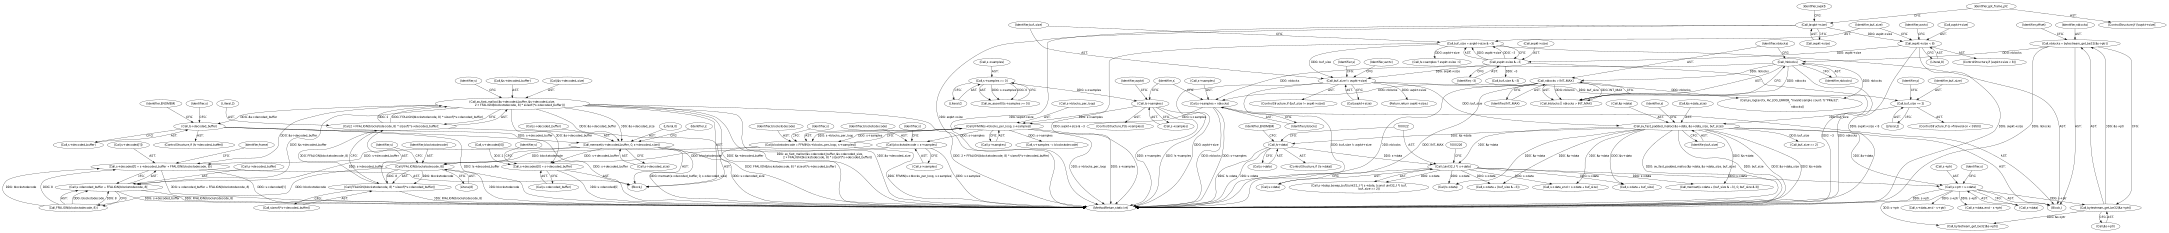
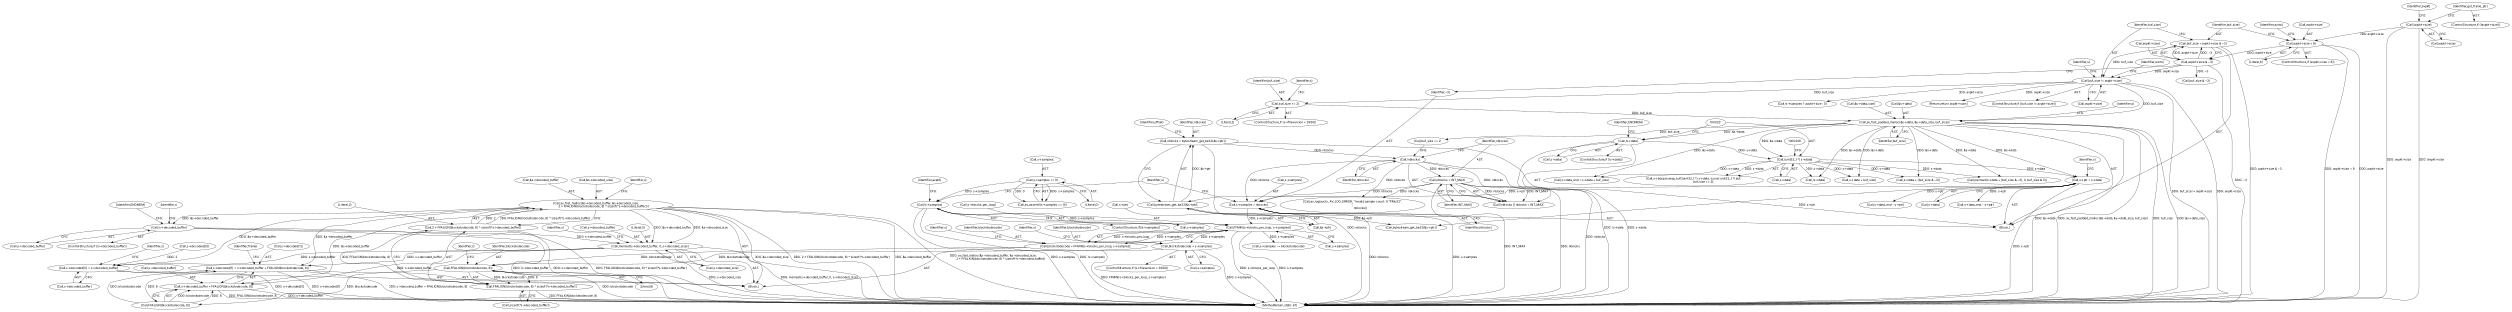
edge "(Call,buf_size = avpkt->size & ~3)" -> "(Call,!s->samples ? avpkt->size : 0)": now "(Call,buf_size != avpkt->size)" -> "(Call,!s->samples ? avpkt->size : 0)"
edge "(Identifier,~3)" -> "(Call,avpkt->size & ~3)": now "(Identifier,~3)" -> "(Call,s->samples = nblocks)"
edge "(Call,!nblocks || nblocks > INT_MAX)" -> "(Call,!nblocks)": now "(Call,buf_size >> 2)" -> "(Call,!nblocks)"
edge "(Call,s->ptr)" -> "(Call,s->ptr = s->data)": now "(Call,s->ptr)" -> "(Call,&s->ptr)"
node "(ControlStructure,if (s->fileversion < 3930))": added
